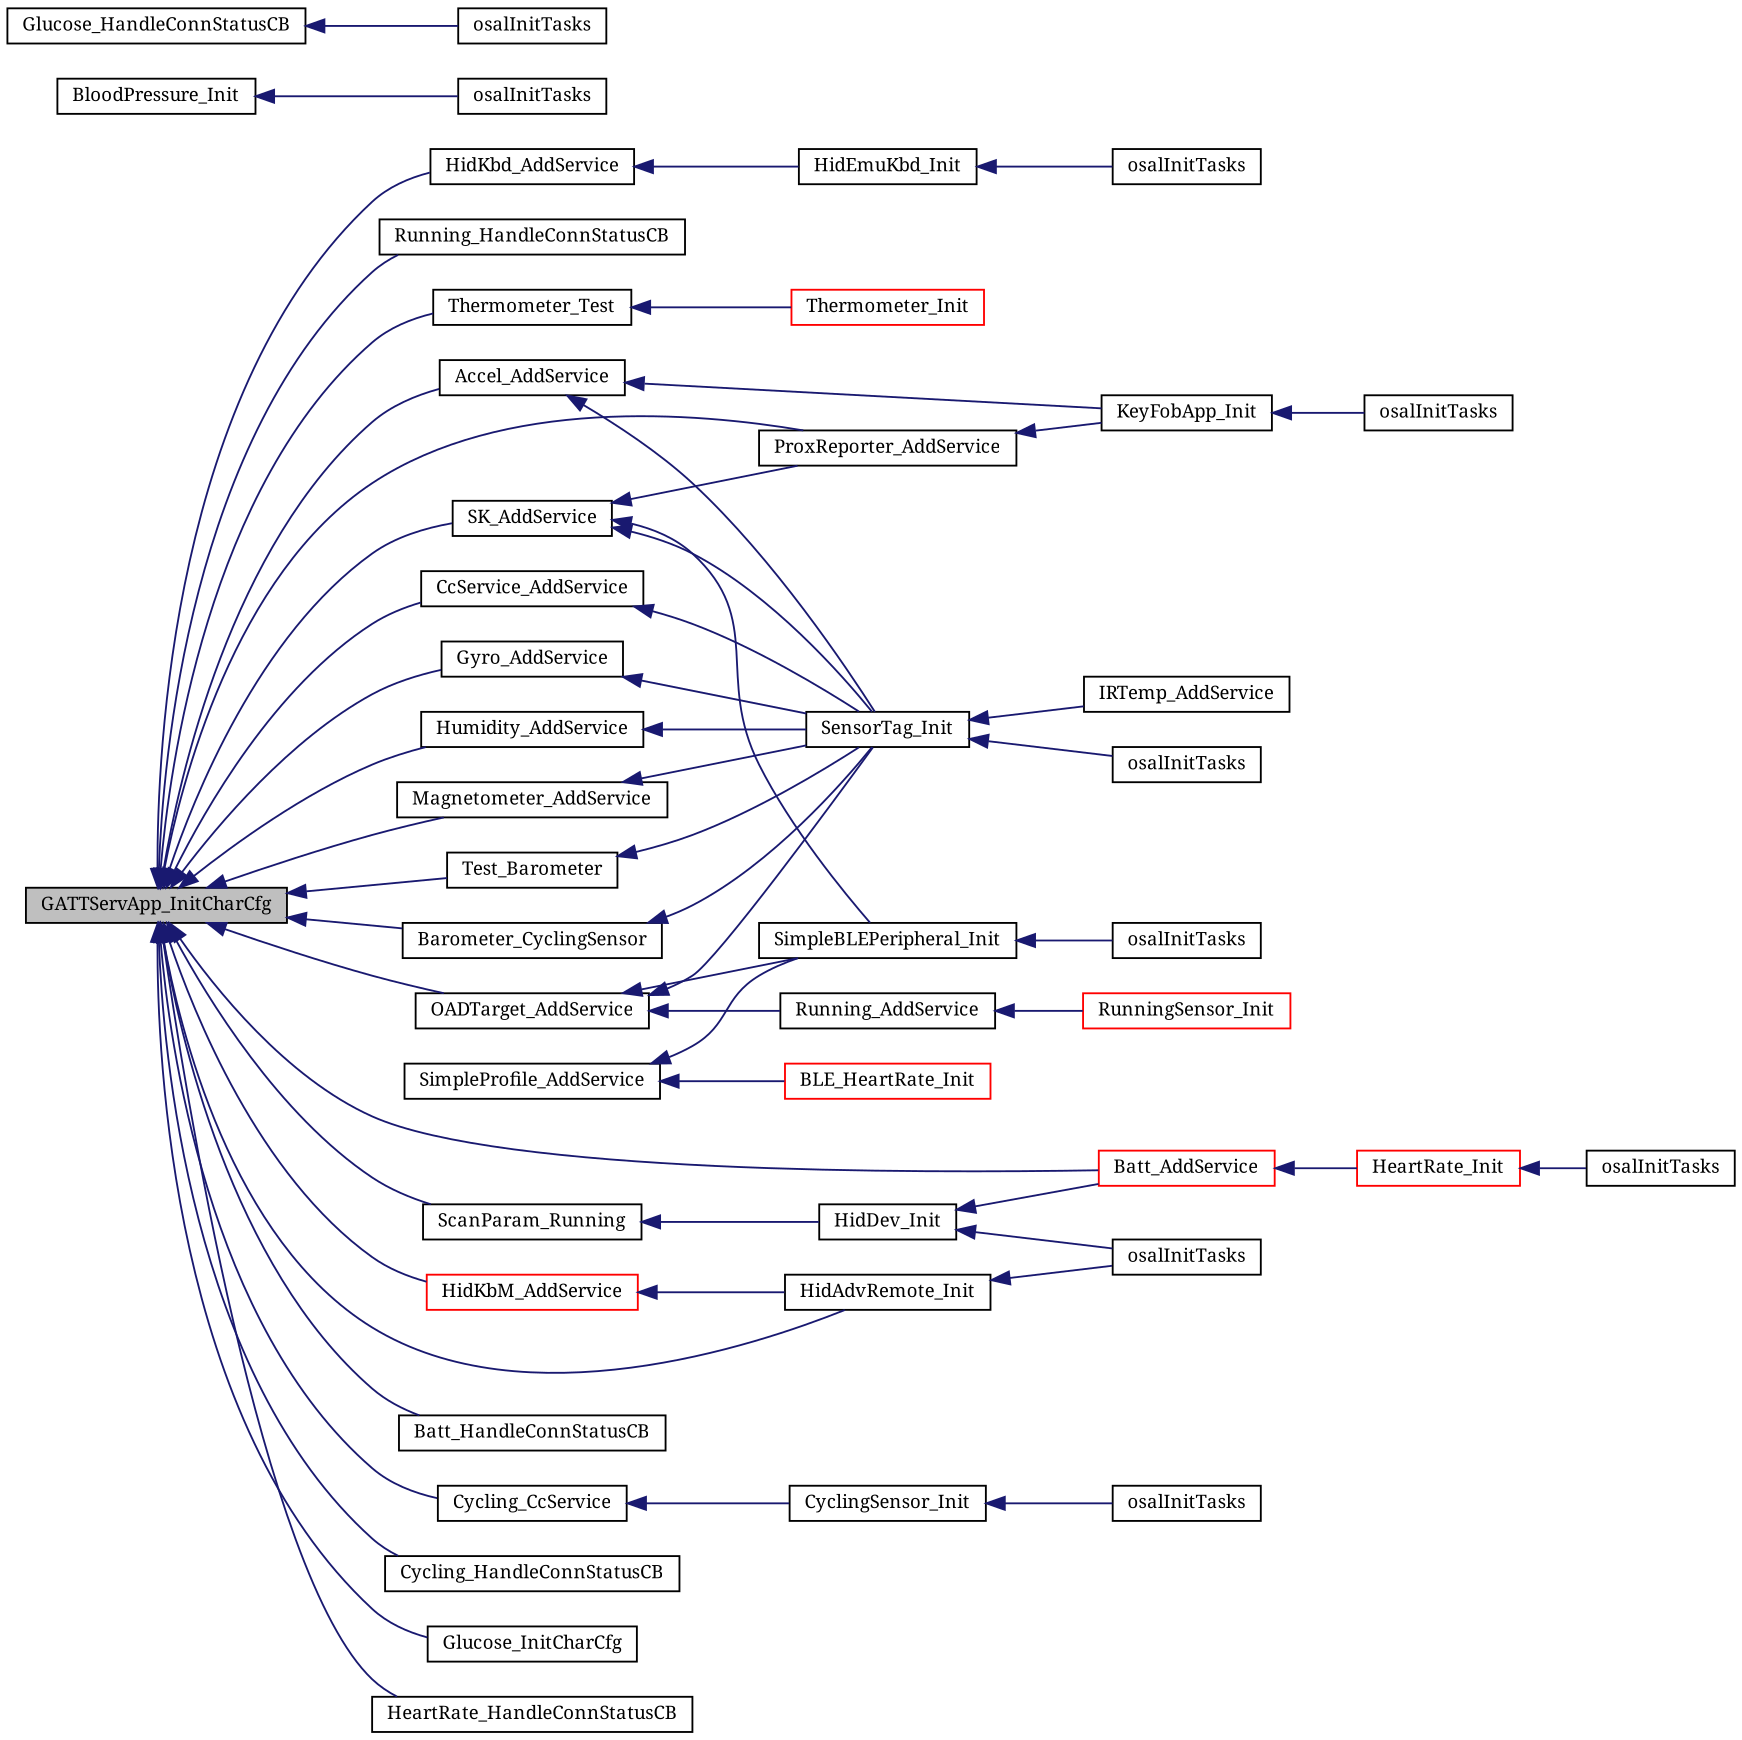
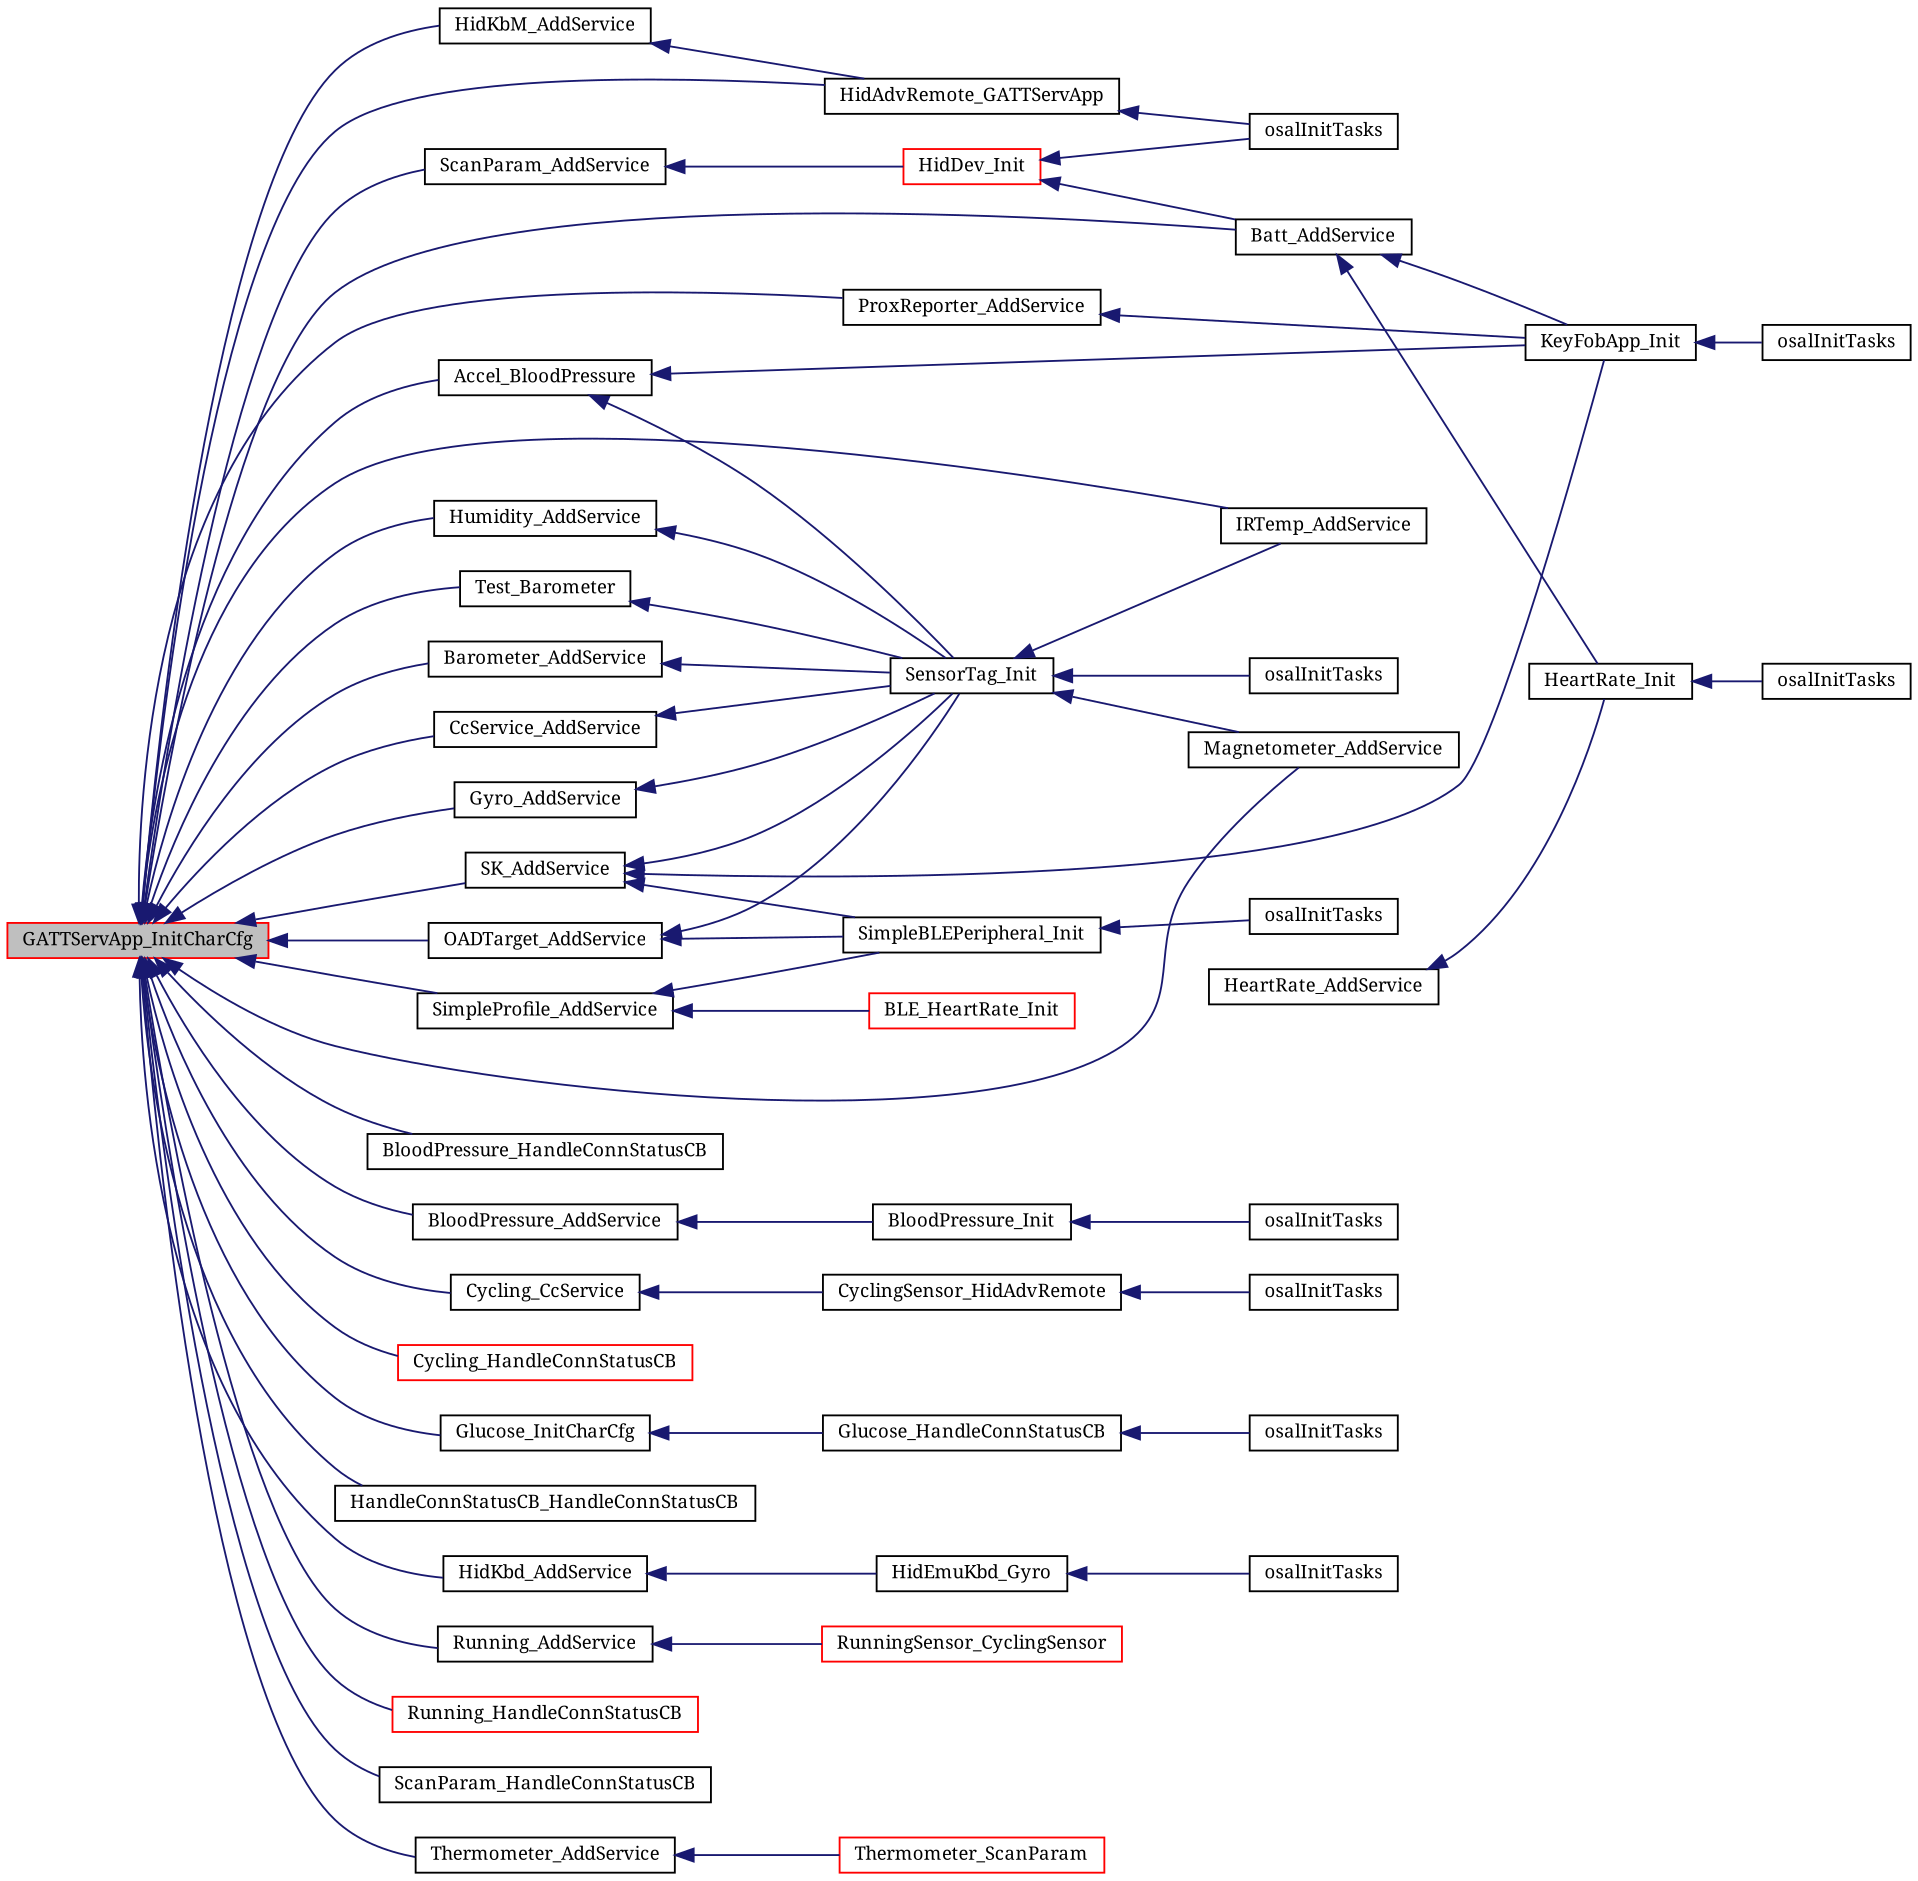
node "HidEmuKbd_Init": label "HidEmuKbd_Init" -> "HidEmuKbd_Gyro"
node "Running_HandleConnStatusCB": color black -> red
edge "KeyFobApp_Init" -> "Batt_AddService": added
node "Thermometer_Test": label "Thermometer_Test" -> "Thermometer_AddService"
node "Thermometer_Init": label "Thermometer_Init" -> "Thermometer_ScanParam"
node "Accel_AddService": label "Accel_AddService" -> "Accel_BloodPressure"
edge "IRTemp_AddService" -> "GATTServApp_InitCharCfg": added
edge "ProxReporter_AddService" -> "SK_AddService": now "KeyFobApp_Init" -> "SK_AddService"
edge "SensorTag_Init" -> "Magnetometer_AddService": reversed
node "GATTServApp_InitCharCfg": color black -> red
node "Barometer_CyclingSensor": label "Barometer_CyclingSensor" -> "Barometer_AddService"
edge "SimpleProfile_AddService" -> "GATTServApp_InitCharCfg": added
node "HeartRate_AddService": added
edge "Running_AddService" -> "OADTarget_AddService": now "Running_AddService" -> "GATTServApp_InitCharCfg"
node "RunningSensor_Init": label "RunningSensor_Init" -> "RunningSensor_CyclingSensor"
node "Batt_AddService": color red -> black
node "HeartRate_Init": color red -> black
node "ScanParam_Running": label "ScanParam_Running" -> "ScanParam_AddService"
node "BloodPressure_AddService": added
node "HidDev_Init": color black -> red
node "HidKbM_AddService": color red -> black
node "HidAdvRemote_Init": label "HidAdvRemote_Init" -> "HidAdvRemote_GATTServApp"
node "Batt_HandleConnStatusCB": label "Batt_HandleConnStatusCB" -> "BloodPressure_HandleConnStatusCB"
edge "Glucose_HandleConnStatusCB" -> "Glucose_InitCharCfg": added
node "CyclingSensor_Init": label "CyclingSensor_Init" -> "CyclingSensor_HidAdvRemote"
node "Cycling_HandleConnStatusCB": color black -> red
node "HeartRate_HandleConnStatusCB": label "HeartRate_HandleConnStatusCB" -> "HandleConnStatusCB_HandleConnStatusCB"
node "ScanParam_HandleConnStatusCB": added
